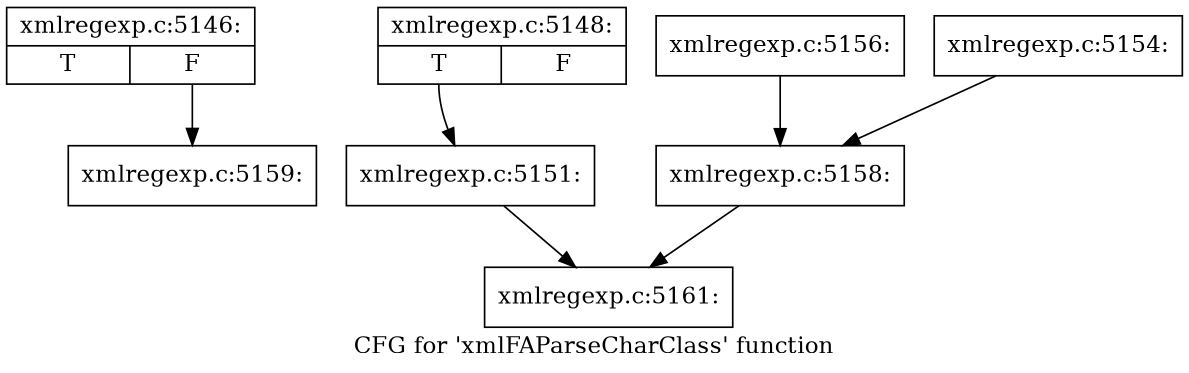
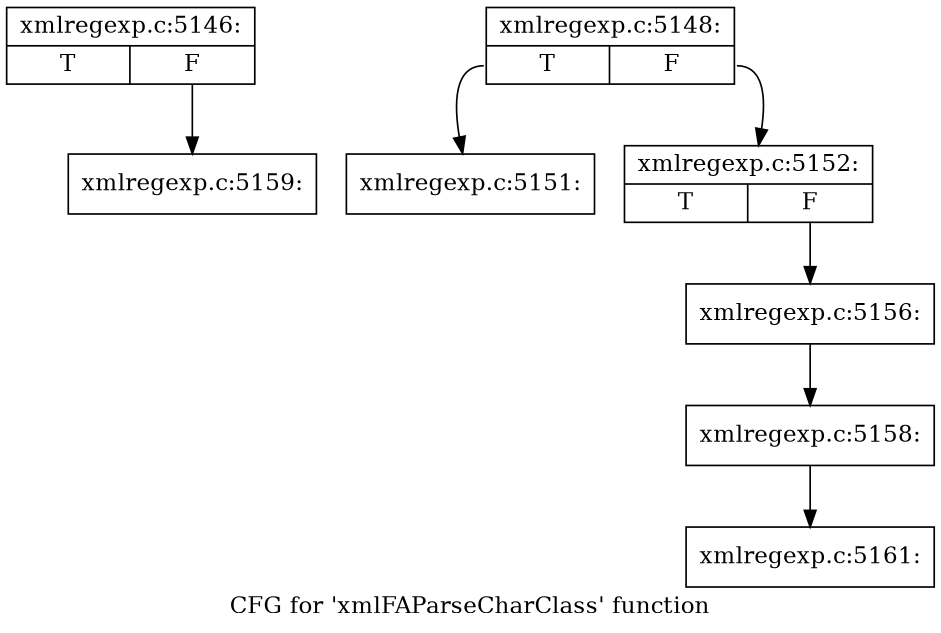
node "xmlregexp.c:5154:": removed
node "xmlregexp.c:5152:": added
edge "xmlregexp.c:5151:" -> "xmlregexp.c:5161:": removed
